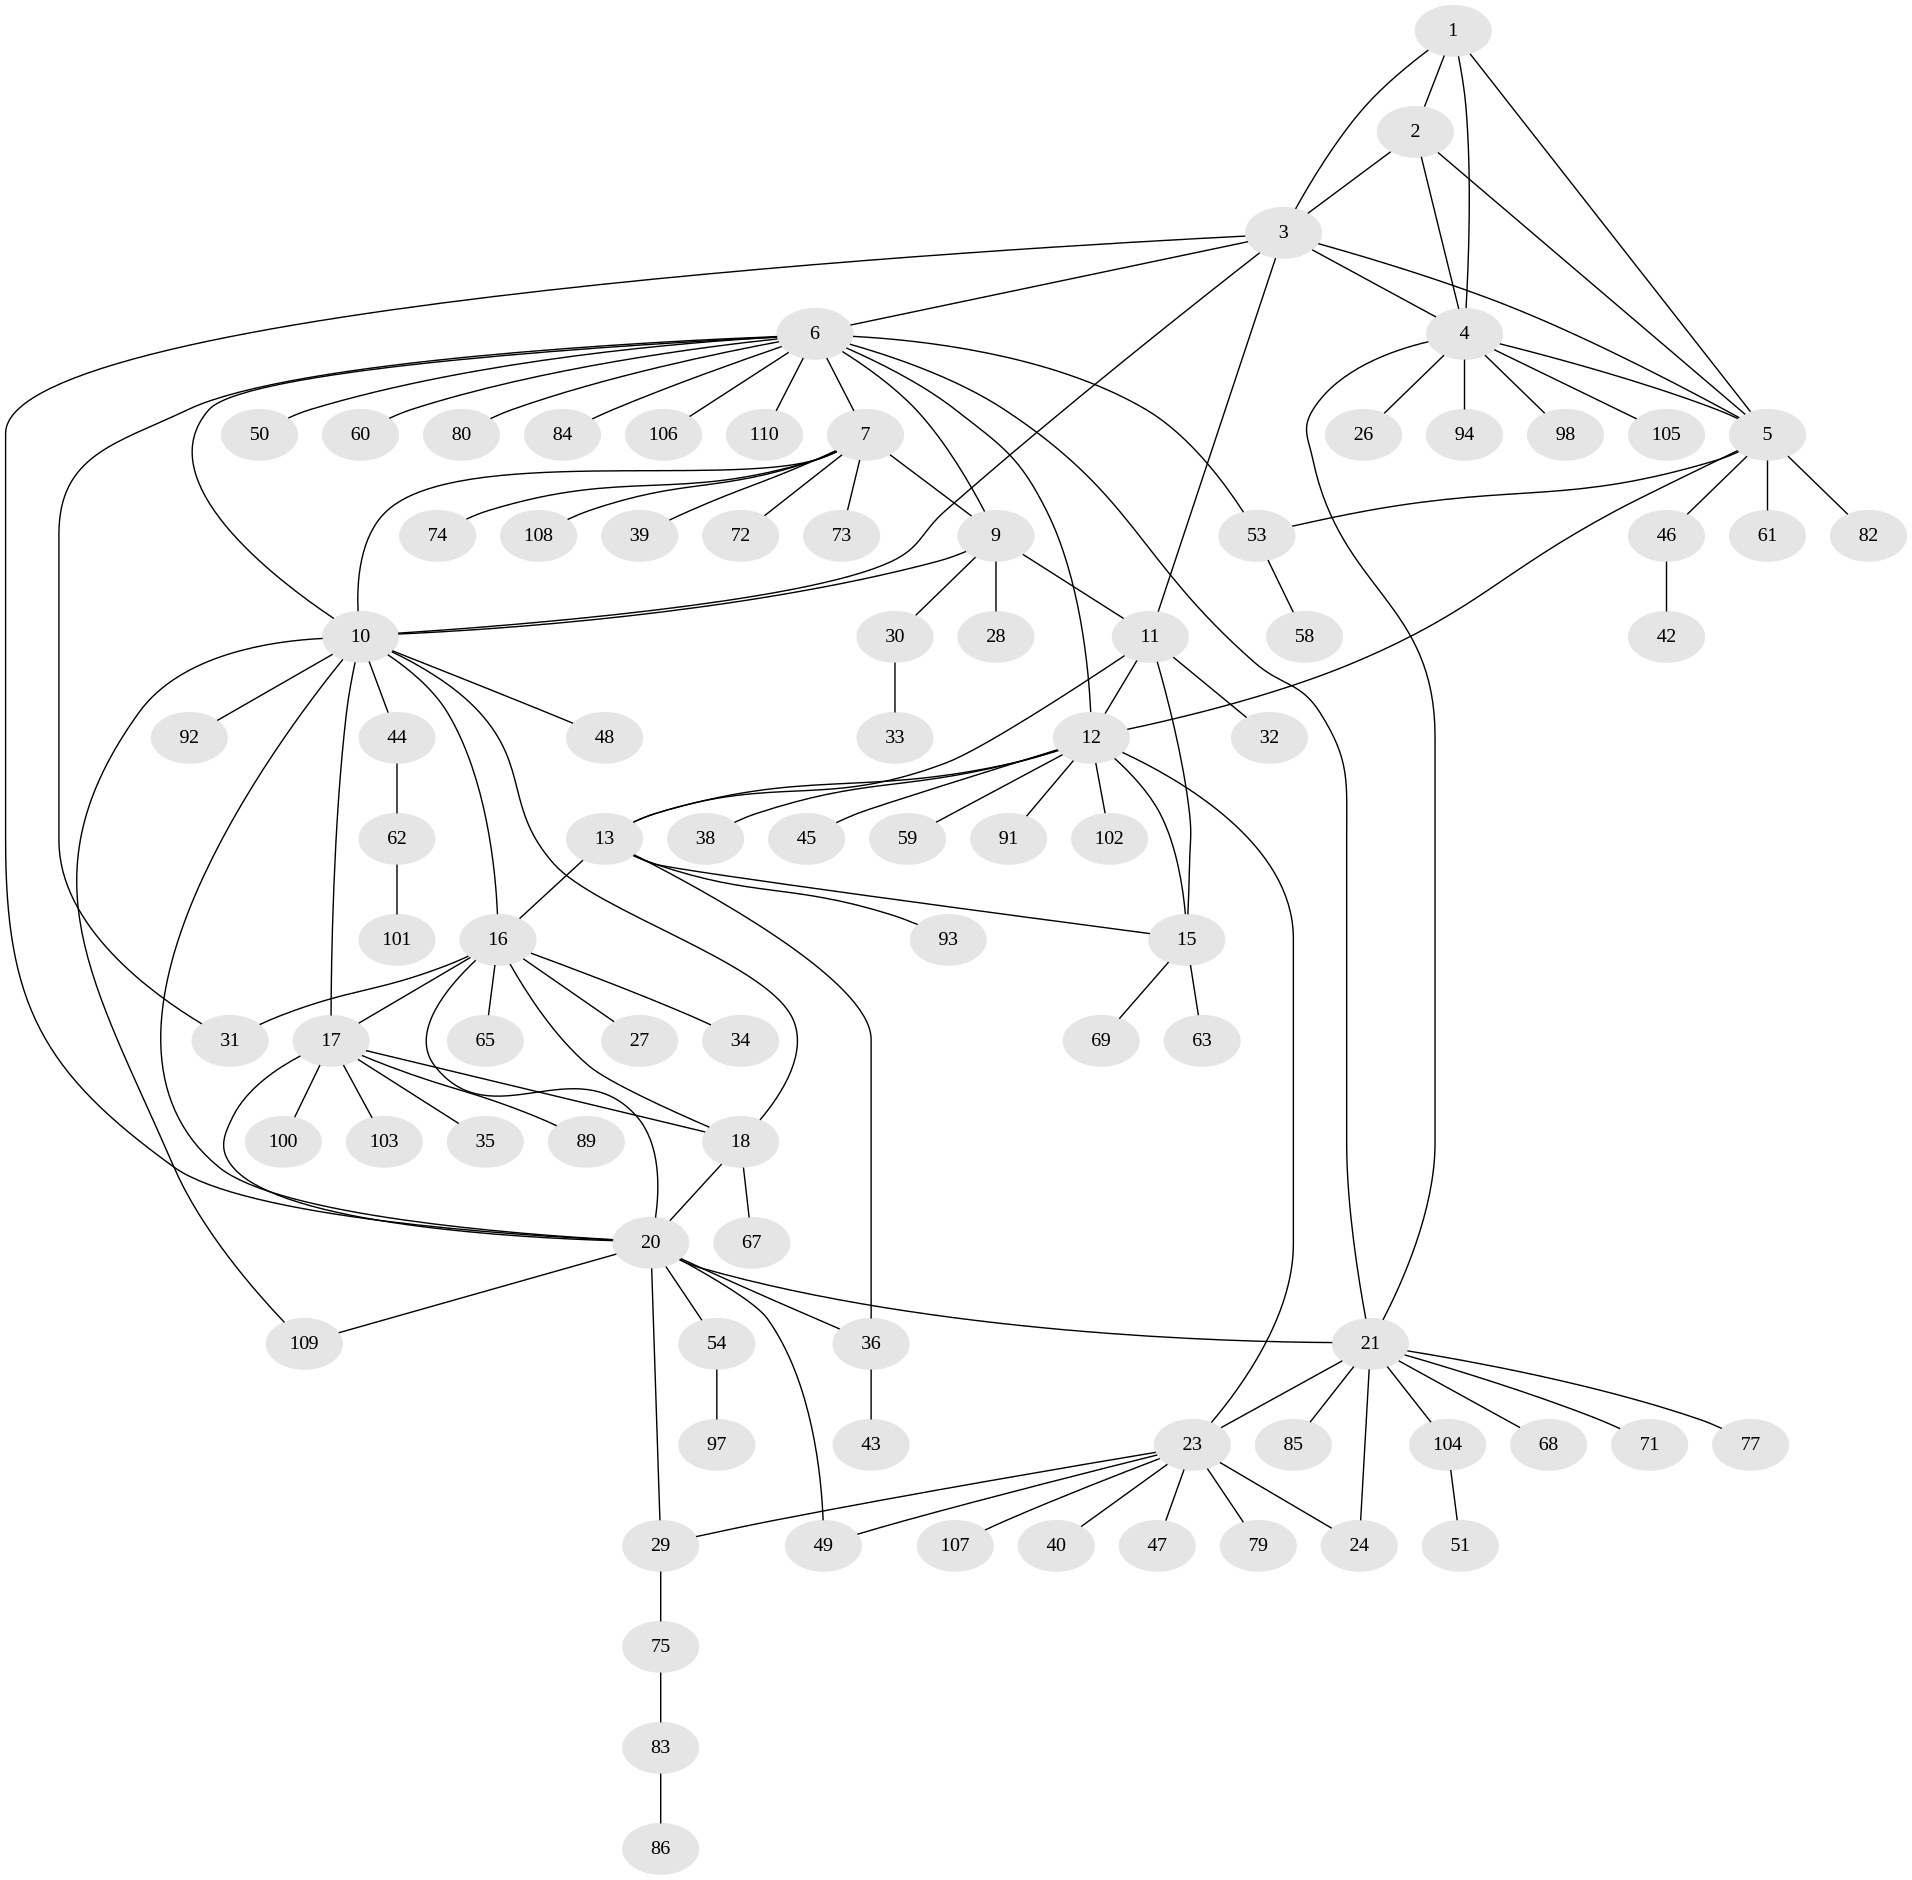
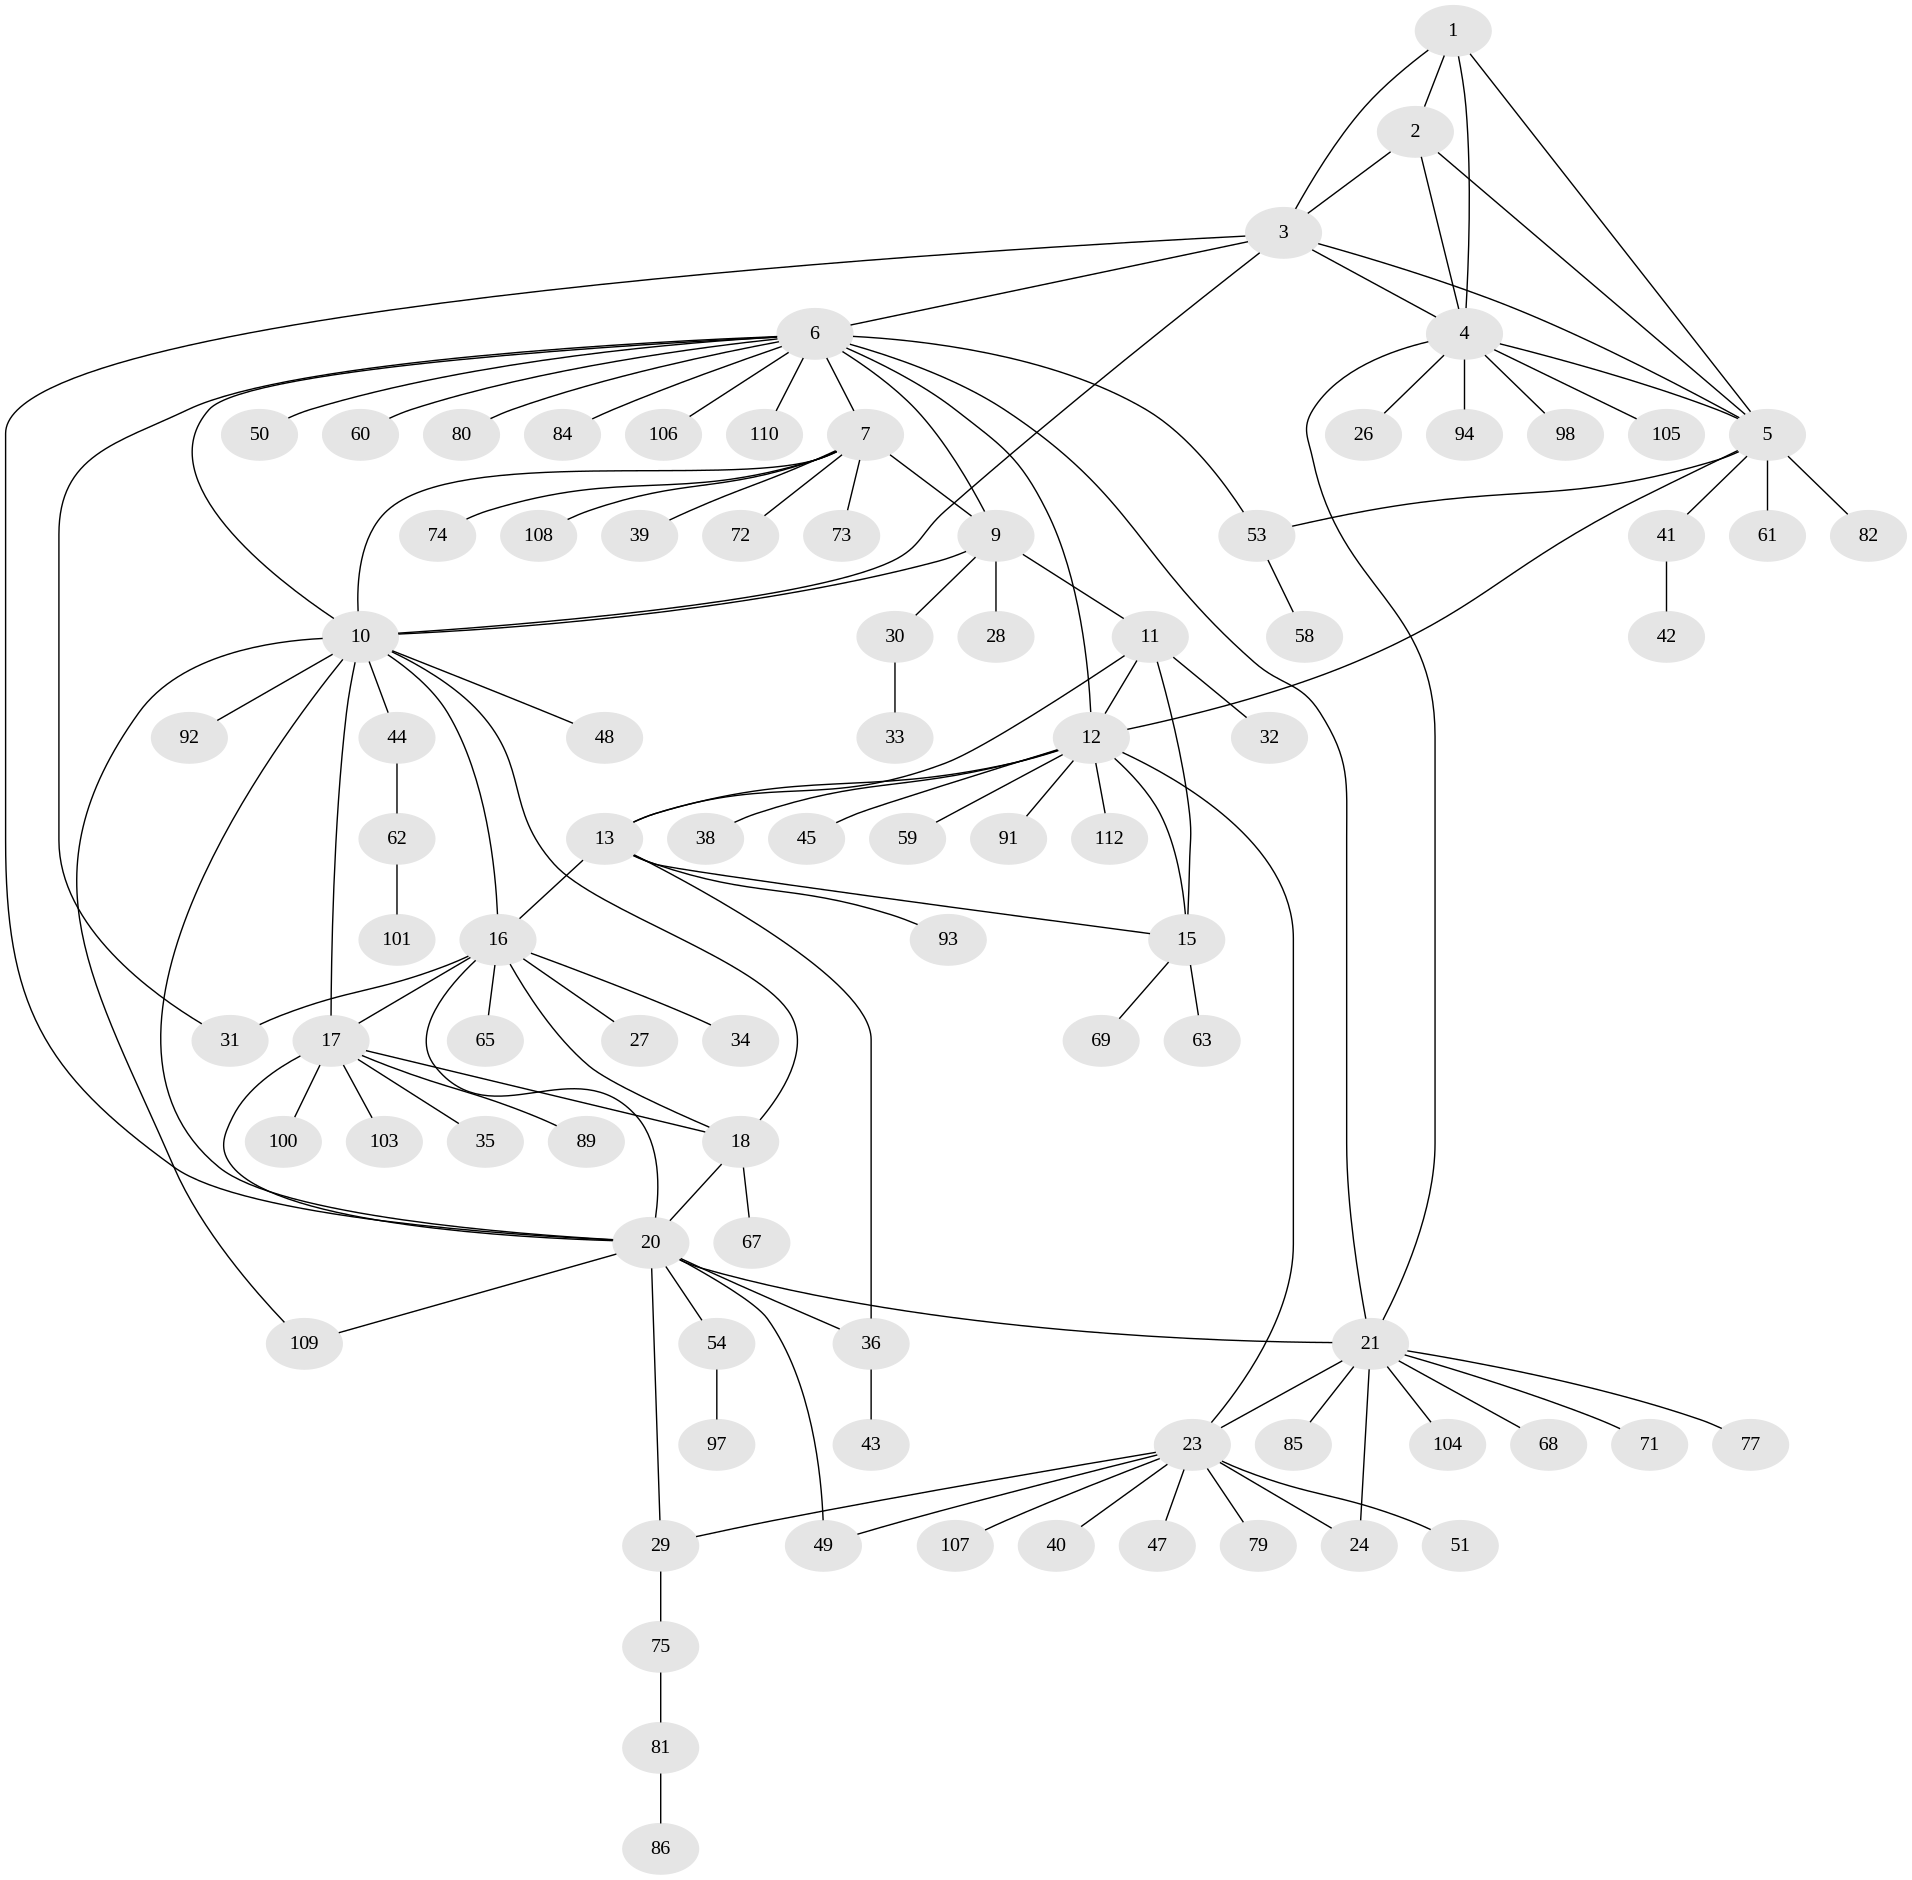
edge "3" -- "11": removed
node "46": label "46" -> "41"
node "102": label "102" -> "112"
edge "104" -- "51": now "23" -- "51"
node "83": label "83" -> "81"
